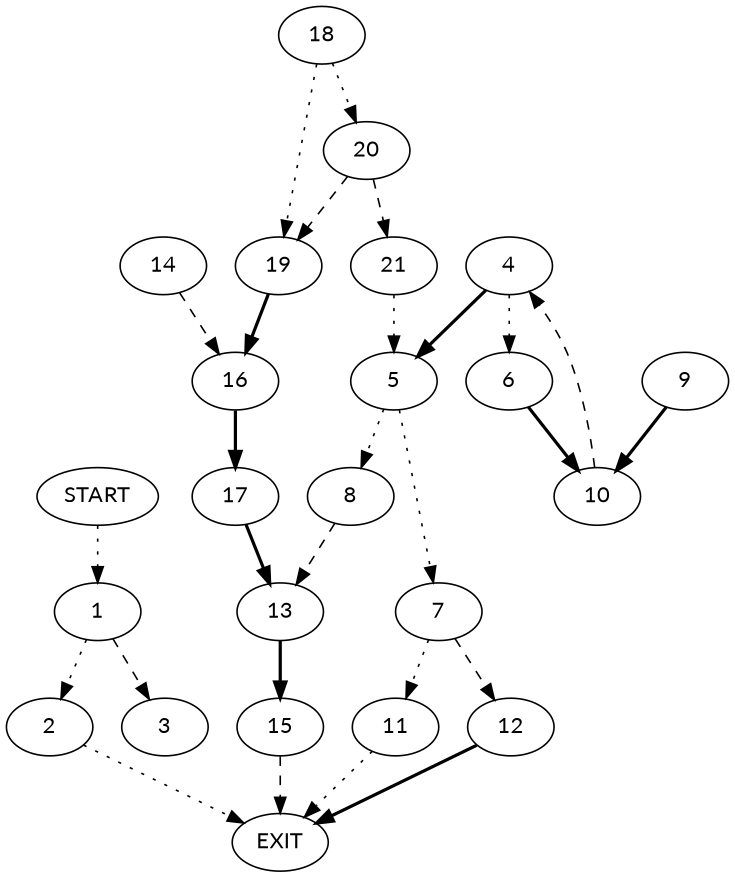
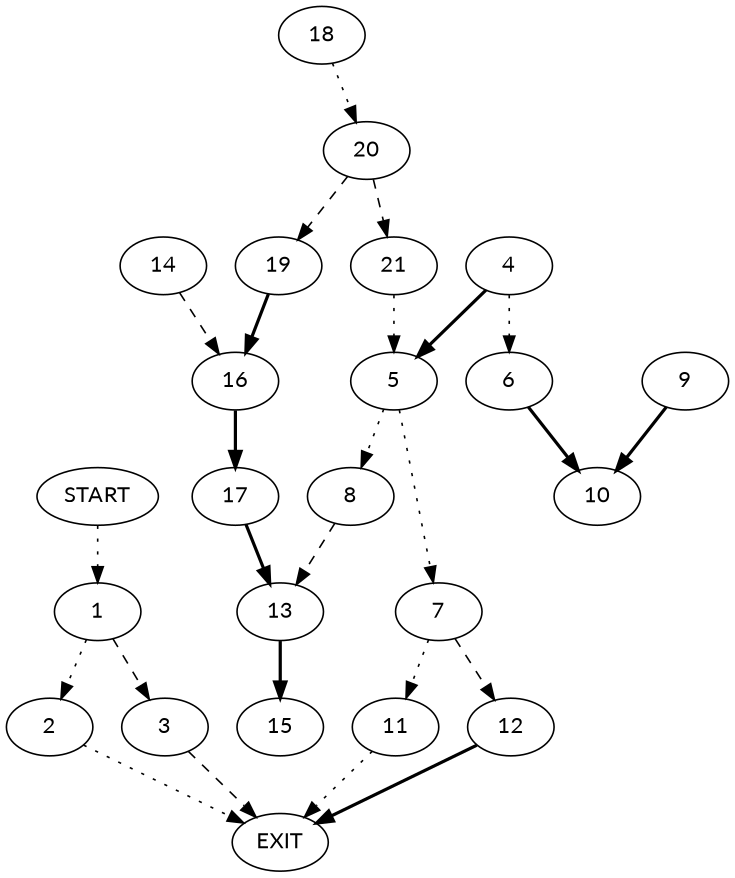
edge "18" -> "19": removed
edge "10" -> "4": removed
edge "15" -> "EXIT": now "3" -> "EXIT"
